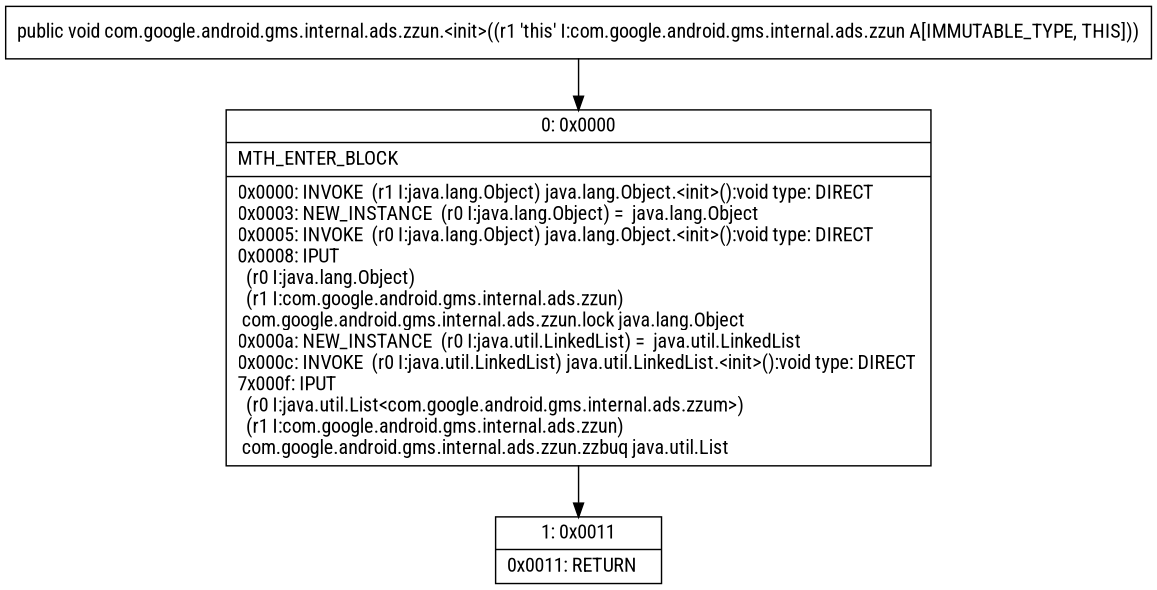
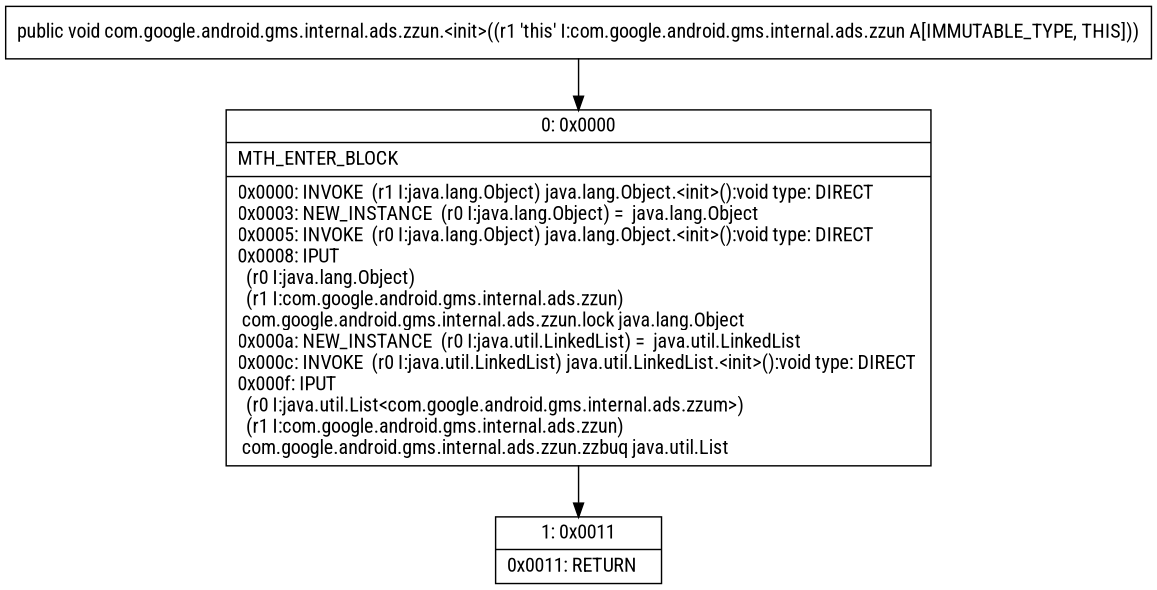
node "0: 0x0000": text "7x000f: IPUT" -> "0x000f: IPUT"
